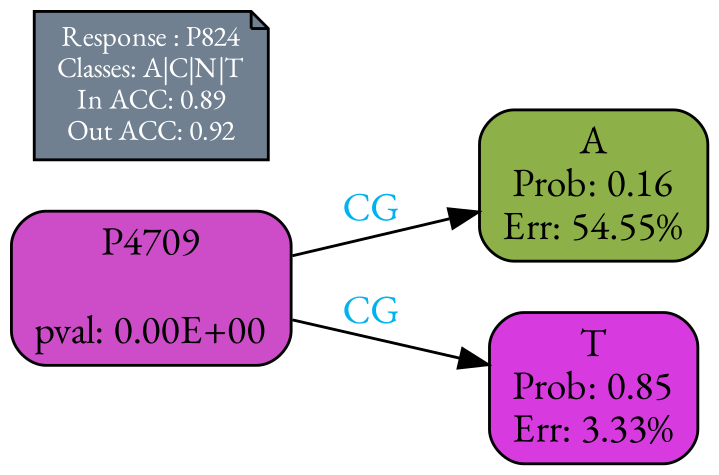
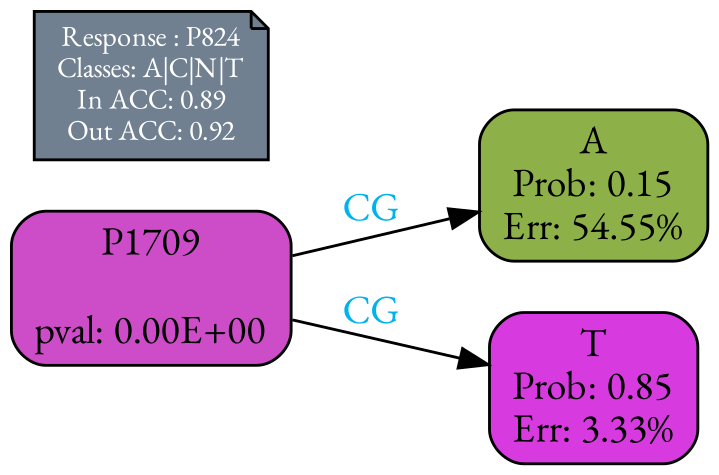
node "A Prob: 0.16 Err: 54.55%": label "A Prob: 0.16 Err: 54.55%" -> "A Prob: 0.15 Err: 54.55%"
node "P4709 pval: 0.00E+00": label "P4709 pval: 0.00E+00" -> "P1709 pval: 0.00E+00"
